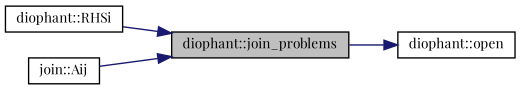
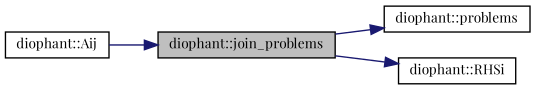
edge "diophant::RHSi" -> "diophant::join_problems": reversed
node "diophant::open": label "diophant::open" -> "diophant::problems"
node "join::Aij": label "join::Aij" -> "diophant::Aij"
